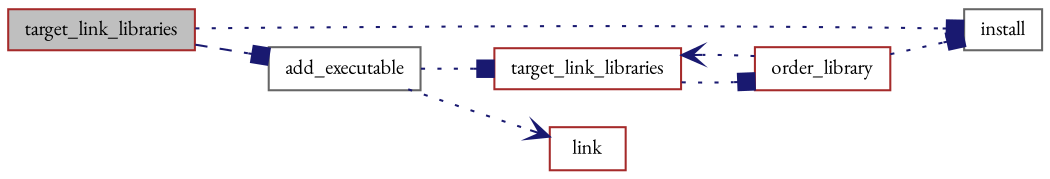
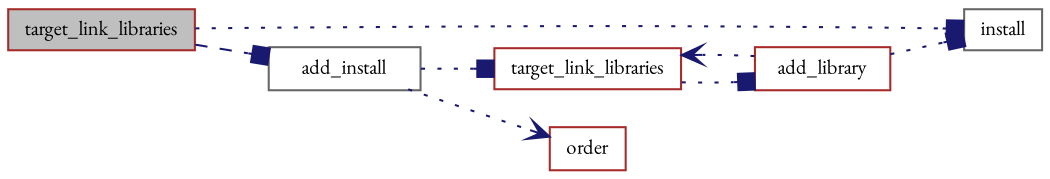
node "add_executable": label "add_executable" -> "add_install"
node "order_library": label "order_library" -> "add_library"
node "link": label "link" -> "order"
